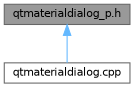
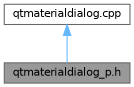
edge "qtmaterialdialog.cpp" -> "qtmaterialdialog_p.h": reversed
